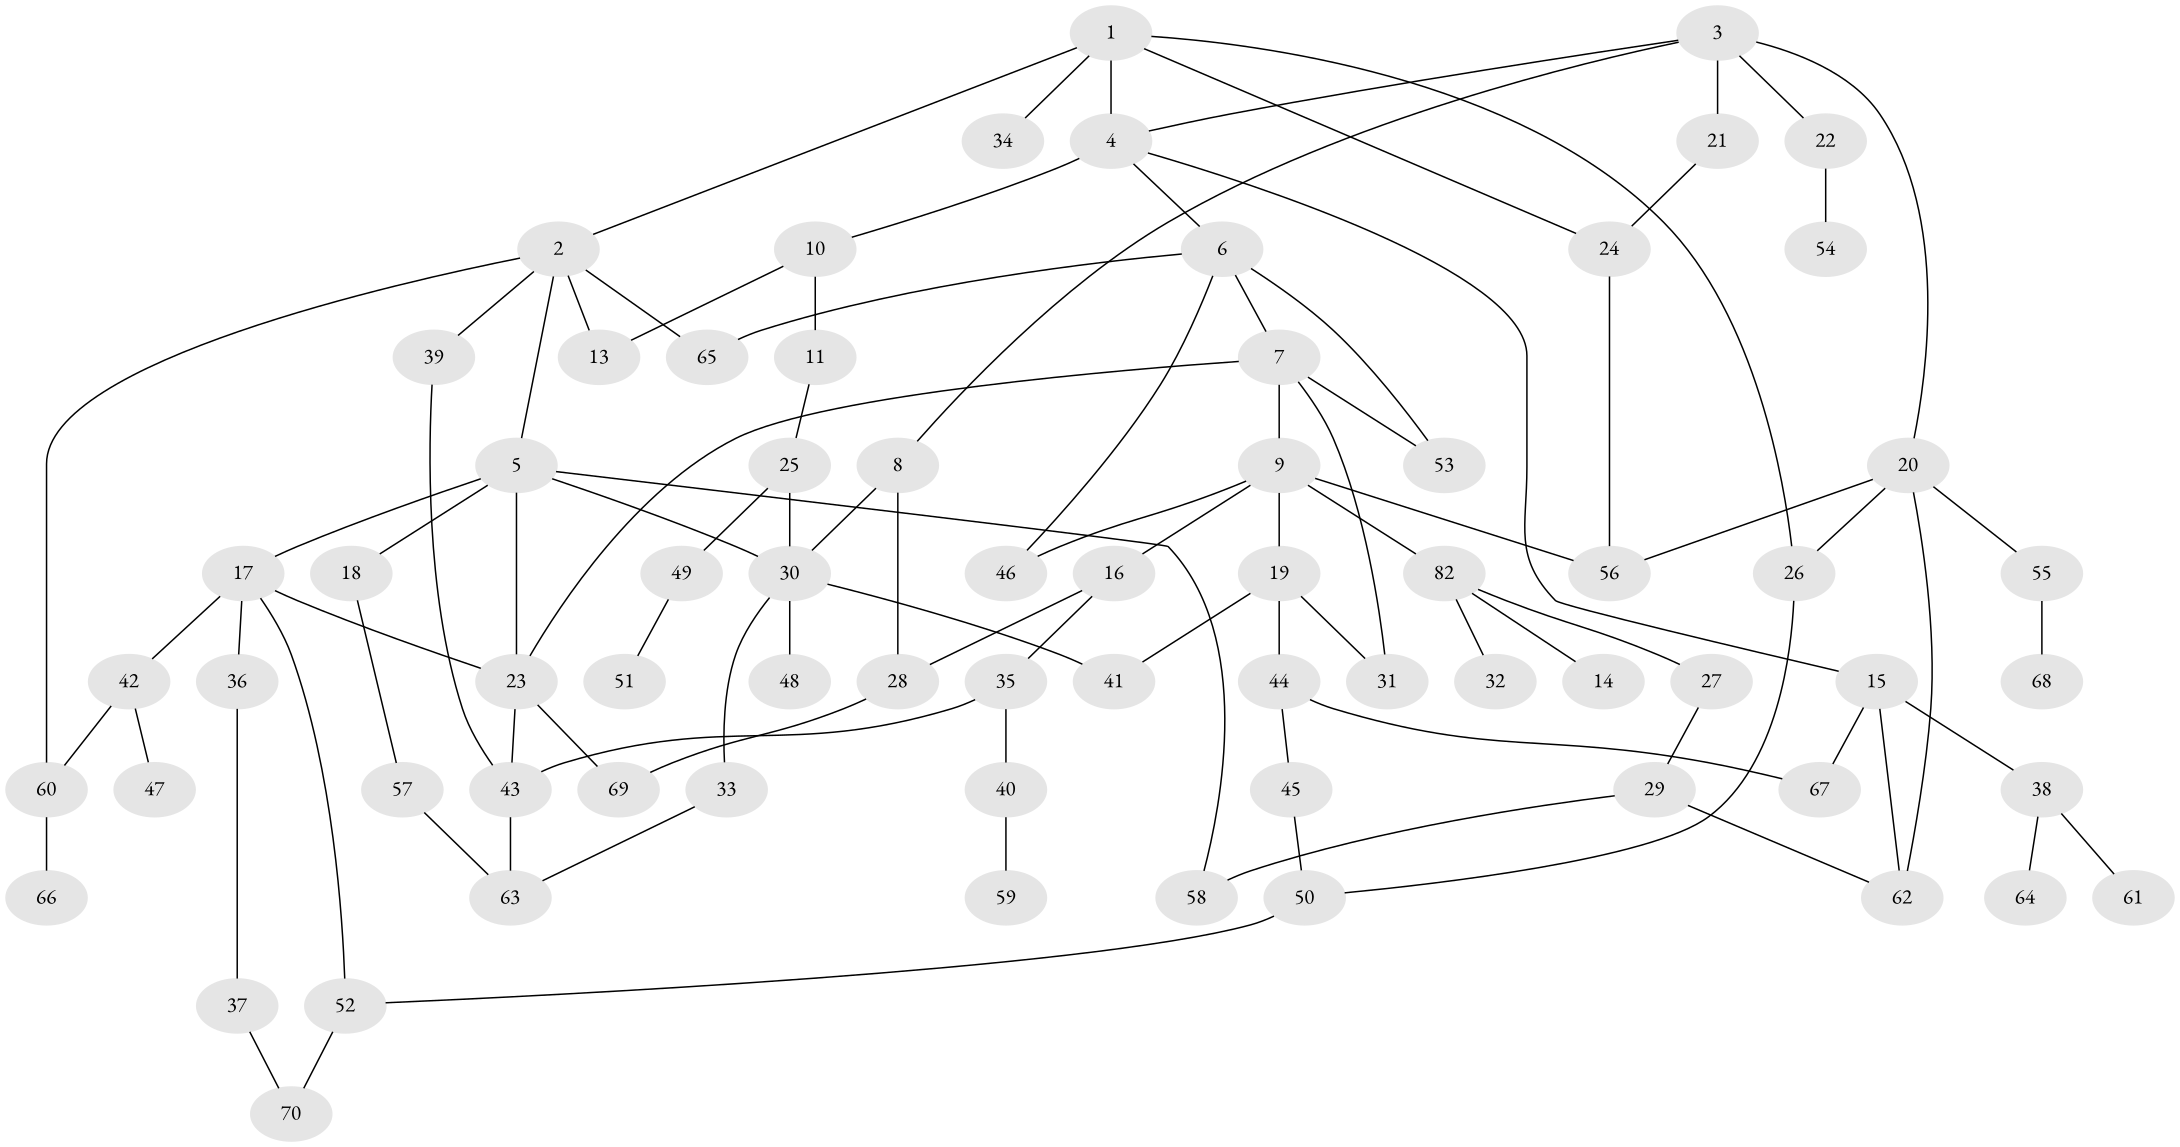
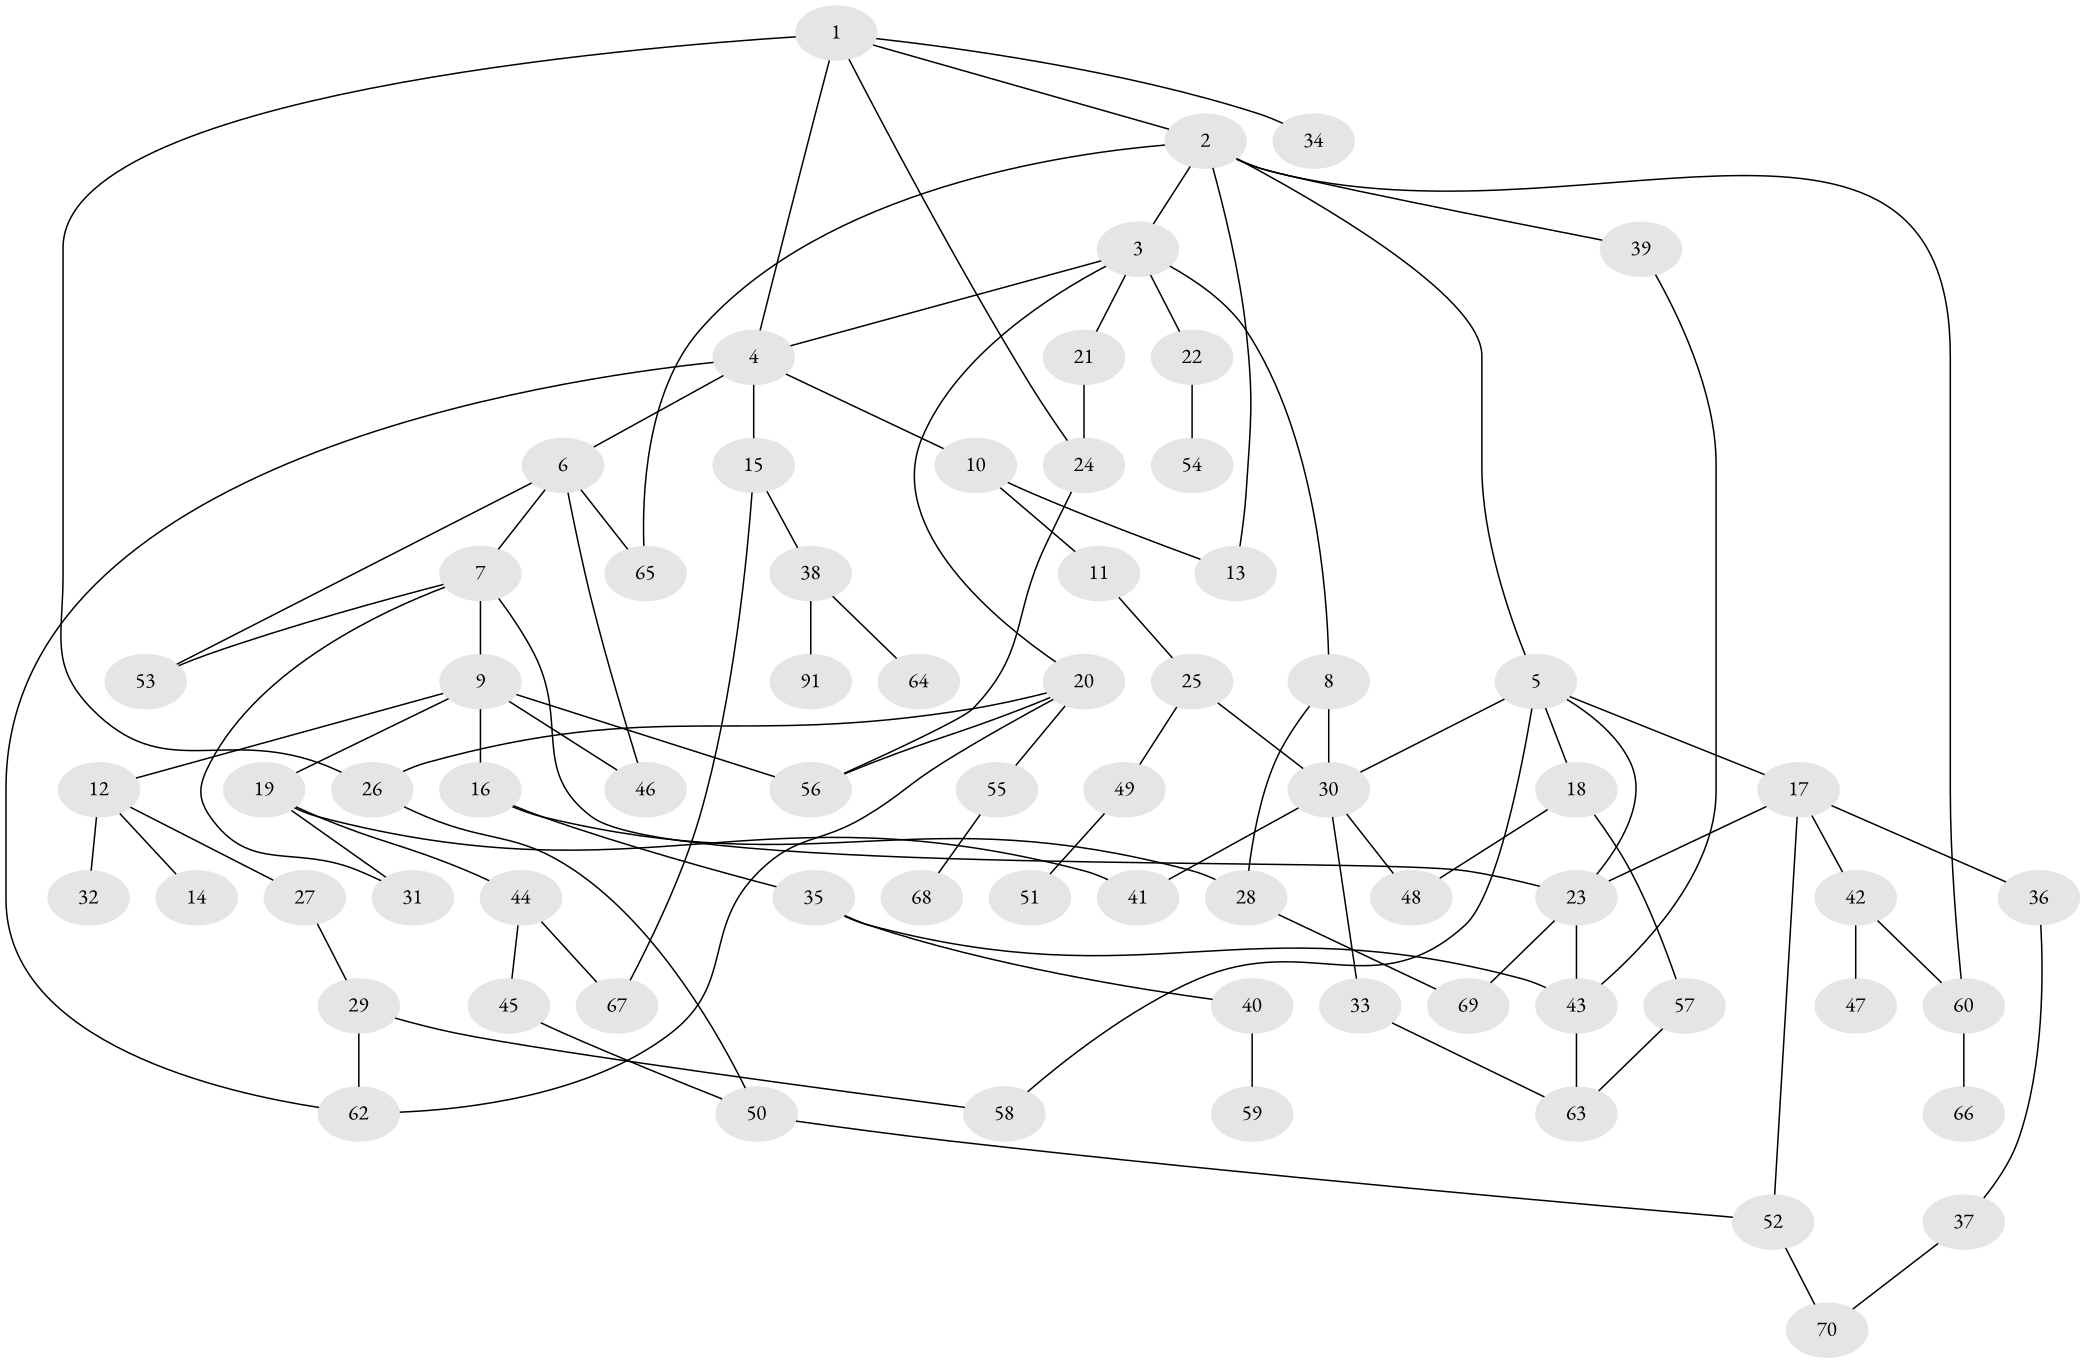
edge "2" -- "3": added
node "82": label "82" -> "12"
edge "15" -- "62": now "4" -- "62"
edge "18" -- "48": added
node "61": label "61" -> "91"
